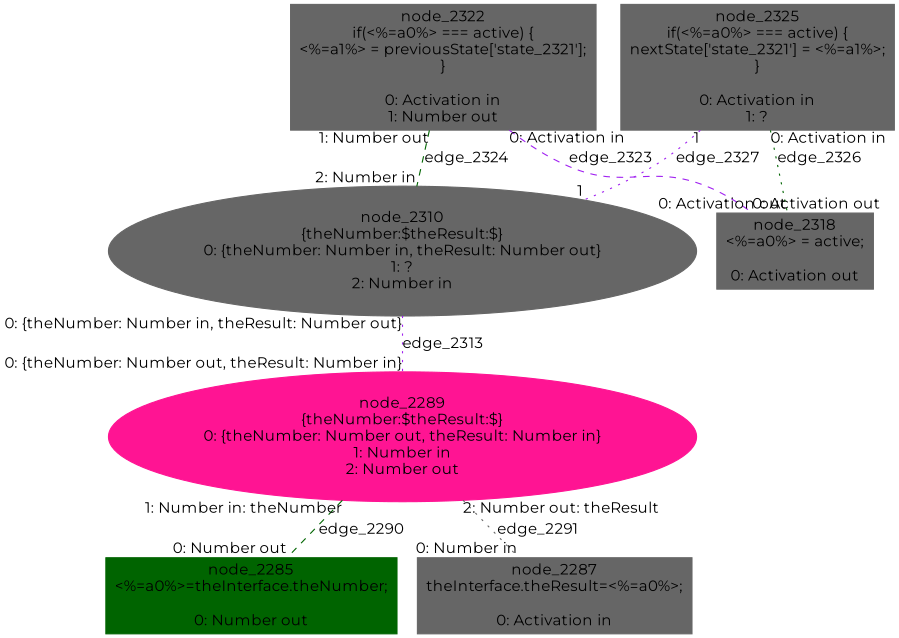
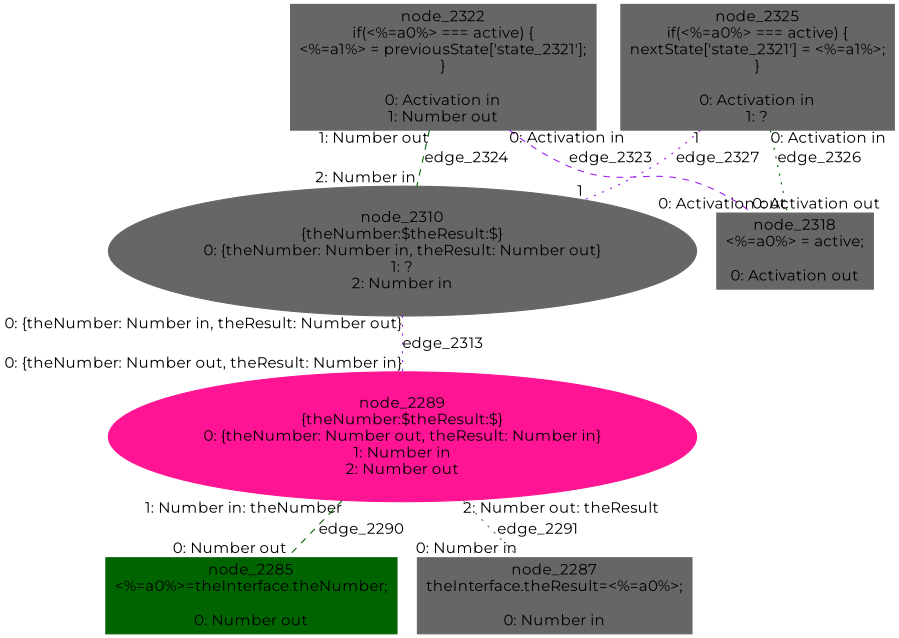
node "node_2287 theInterface.theResult=<%=a0%>; 0: Activation in": label "node_2287 theInterface.theResult=<%=a0%>; 0: Activation in" -> "node_2287 theInterface.theResult=<%=a0%>; 0: Number in"
